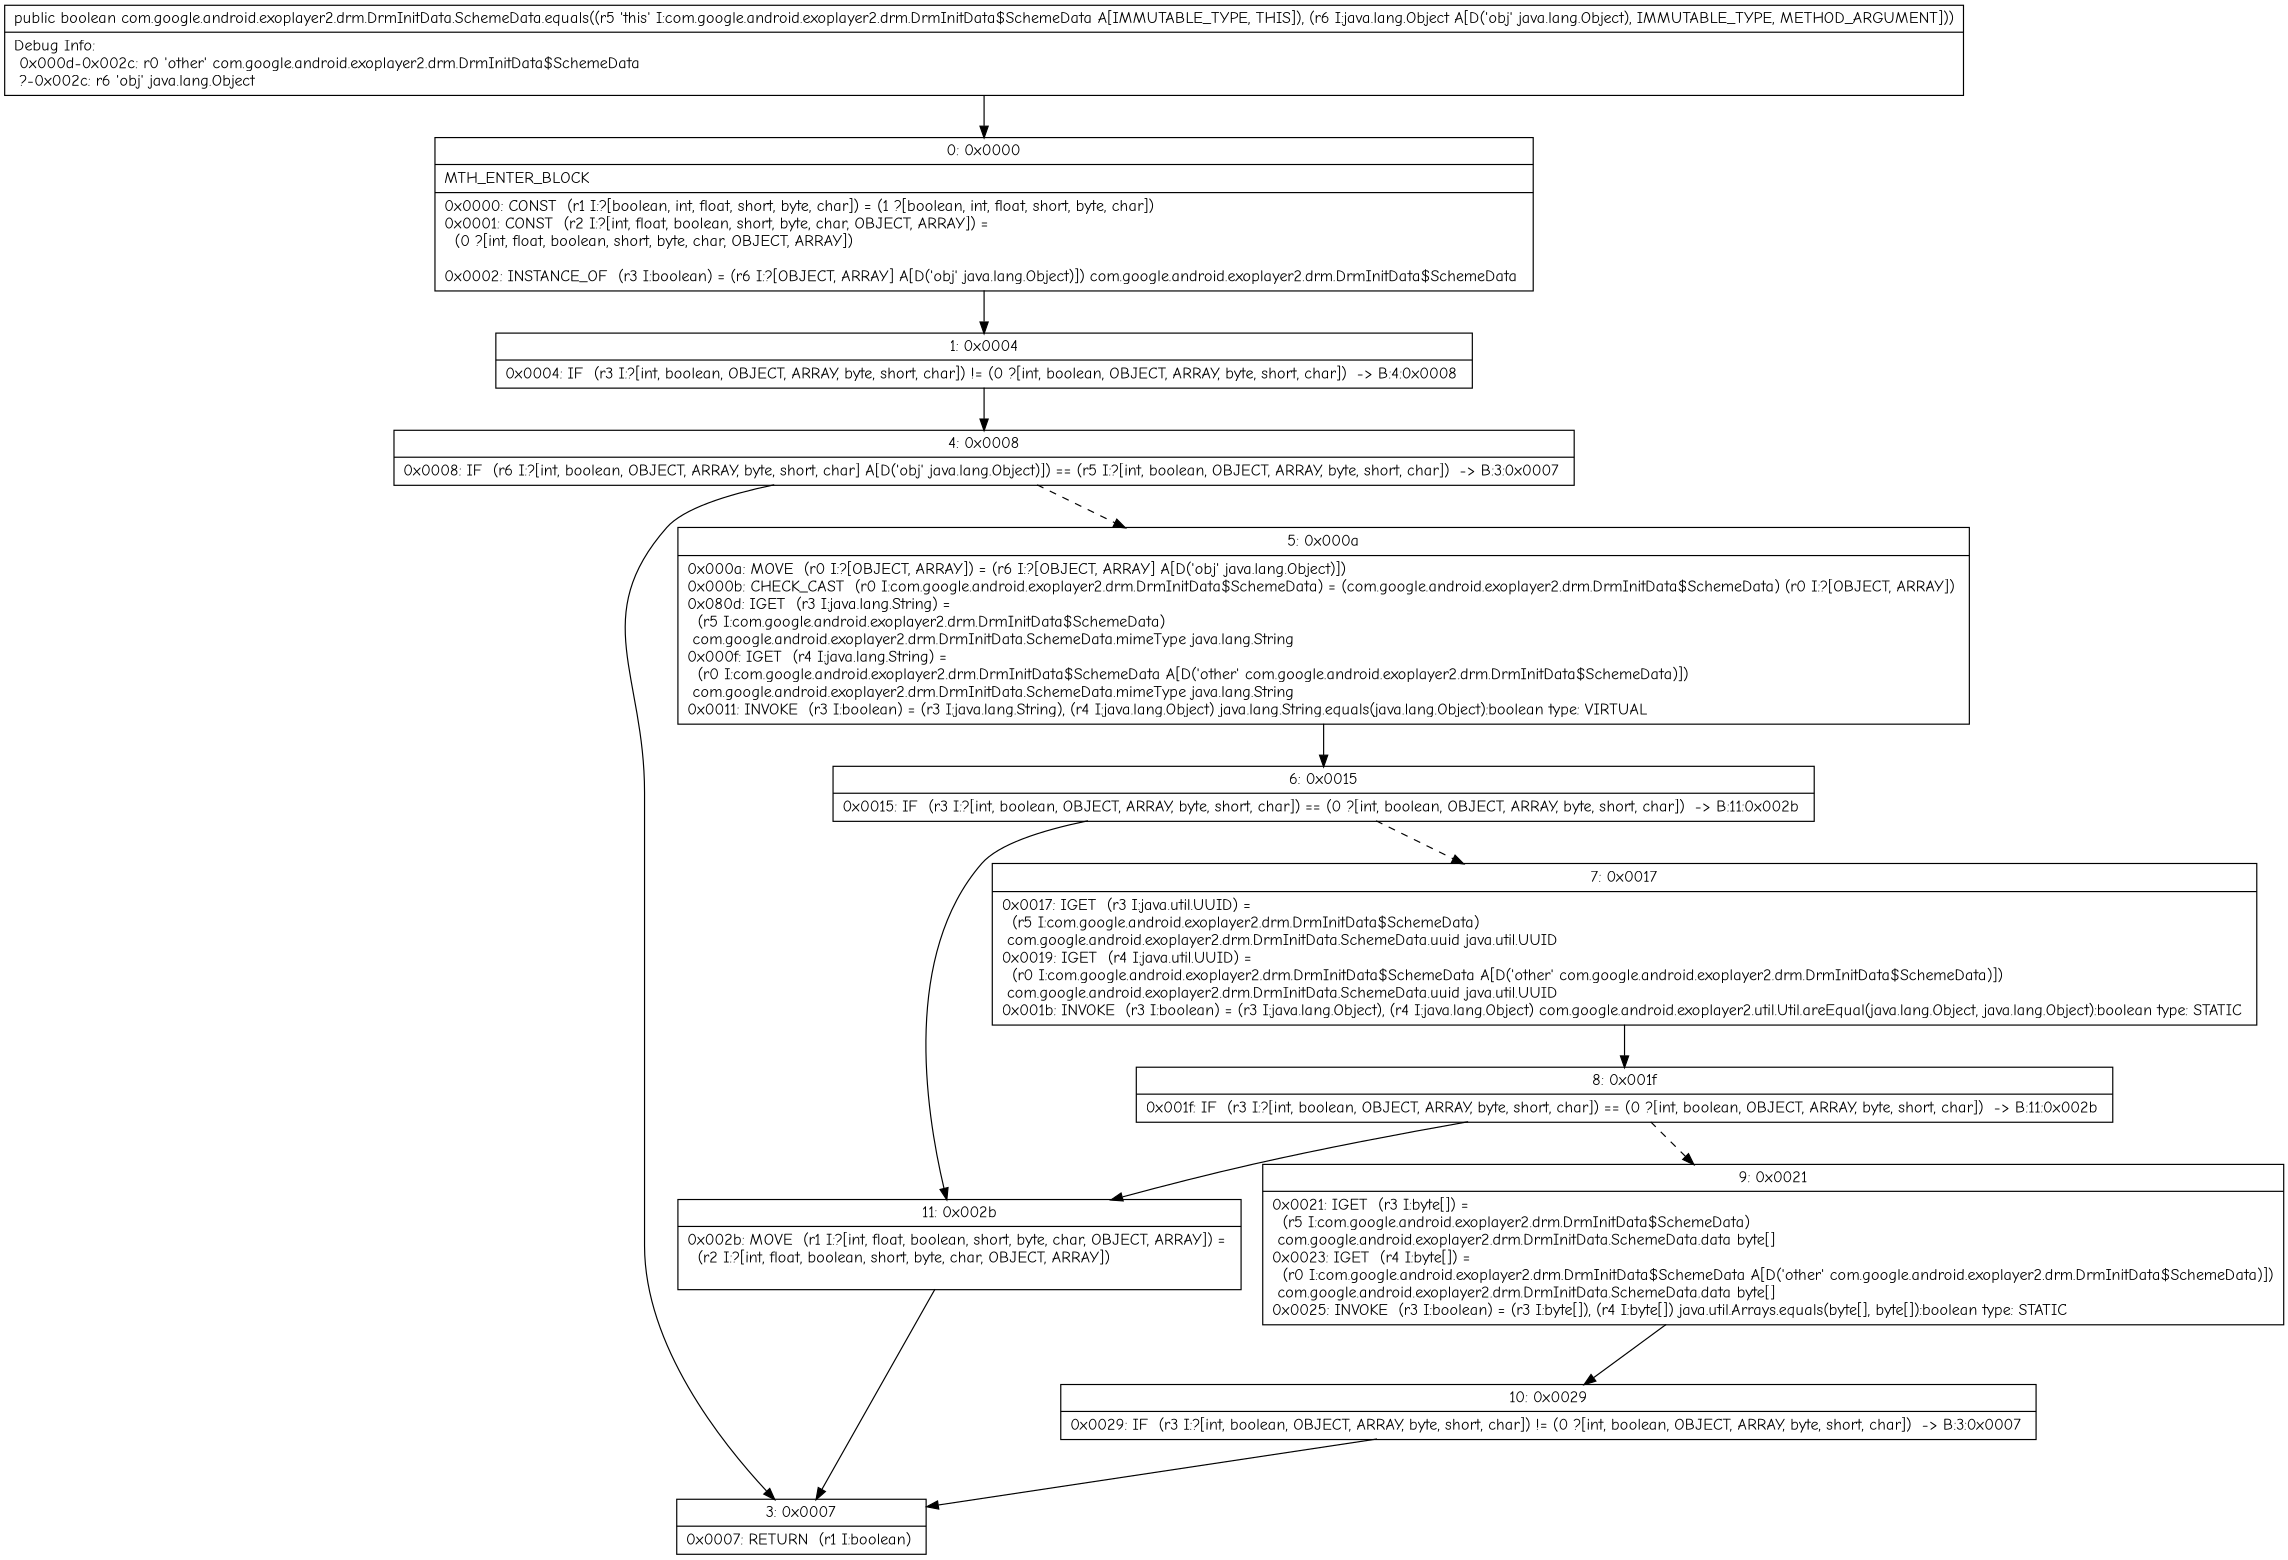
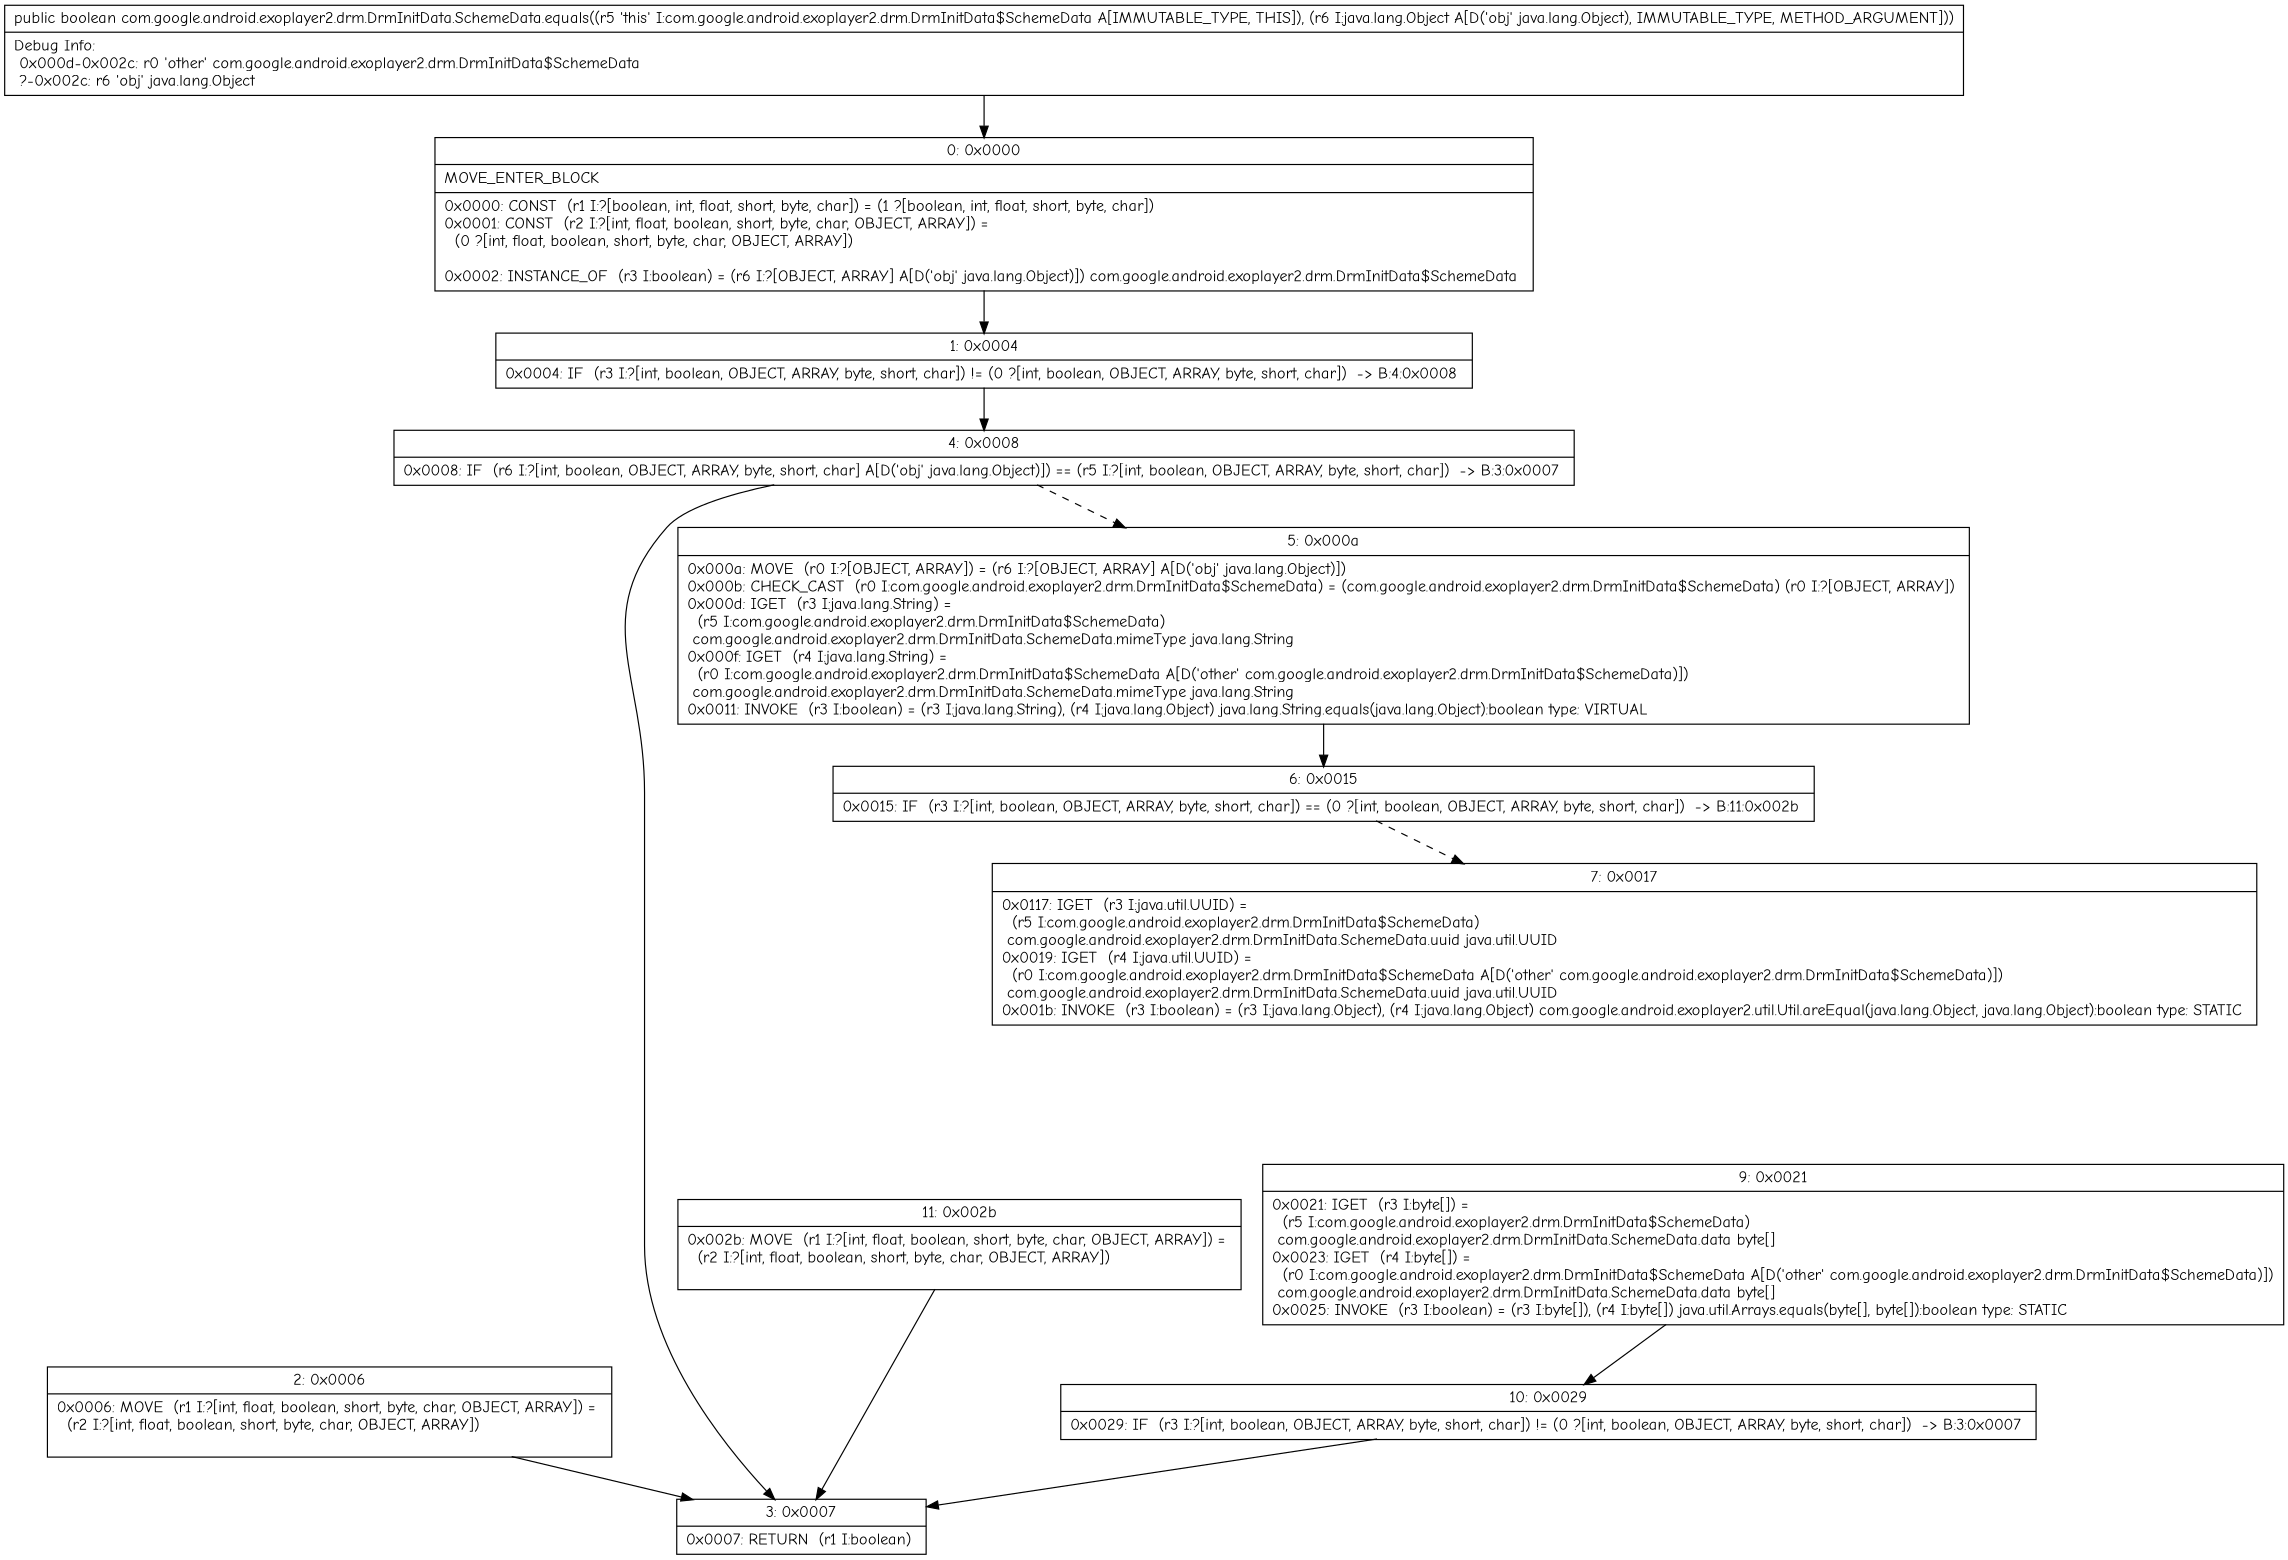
node "0: 0x0000": text "MTH_ENTER_BLOCK" -> "MOVE_ENTER_BLOCK"
node "5: 0x000a": text "0x080d: IGET  (r3 I:java.lang.String) =" -> "0x000d: IGET  (r3 I:java.lang.String) ="
node "7: 0x0017": text "0x0017: IGET  (r3 I:java.util.UUID) =" -> "0x0117: IGET  (r3 I:java.util.UUID) ="
edge "6: 0x0015" -> "11: 0x002b": removed
node "8: 0x001f": removed
node "2: 0x0006": added
